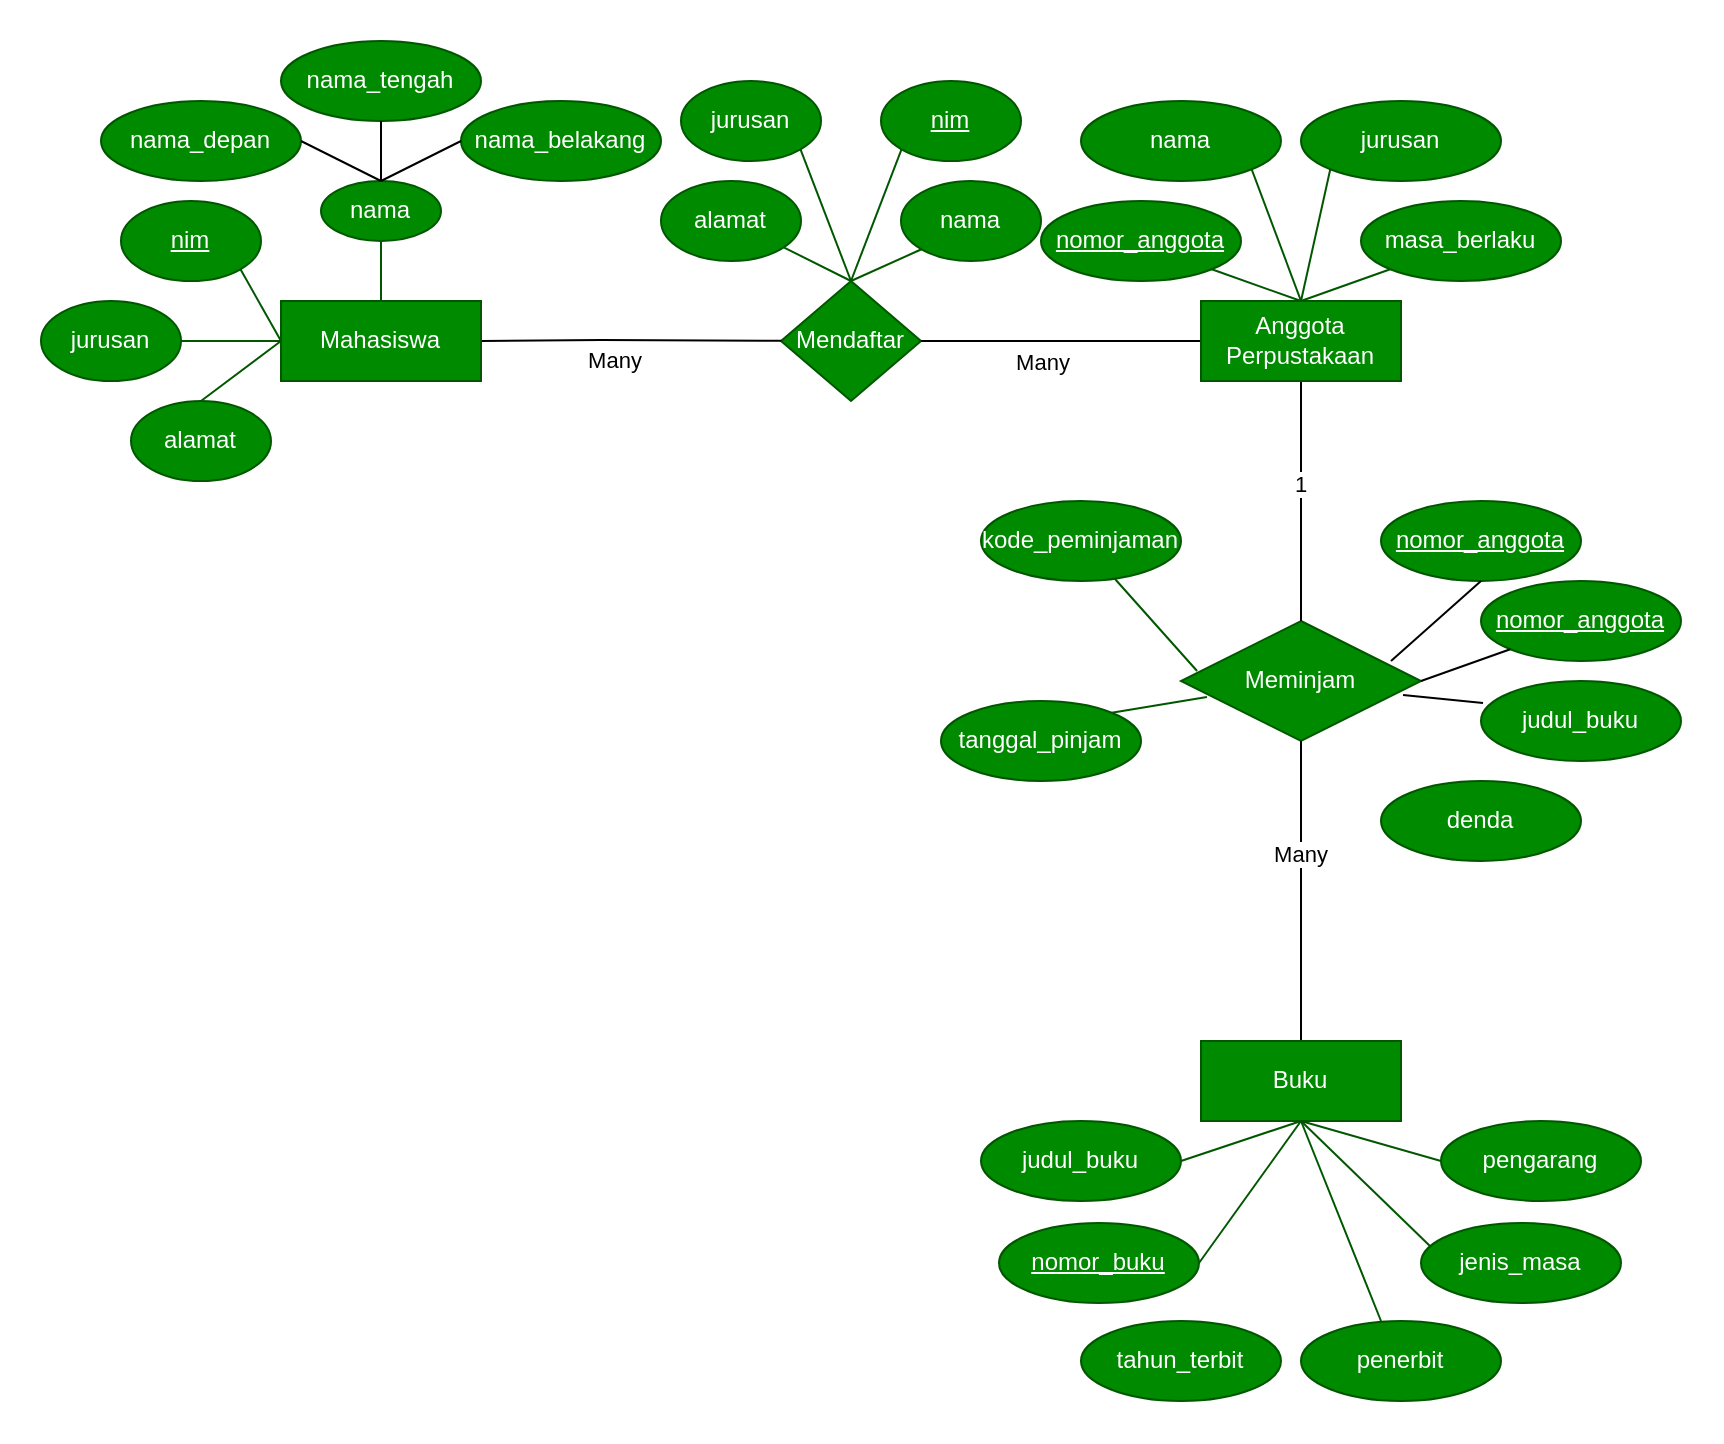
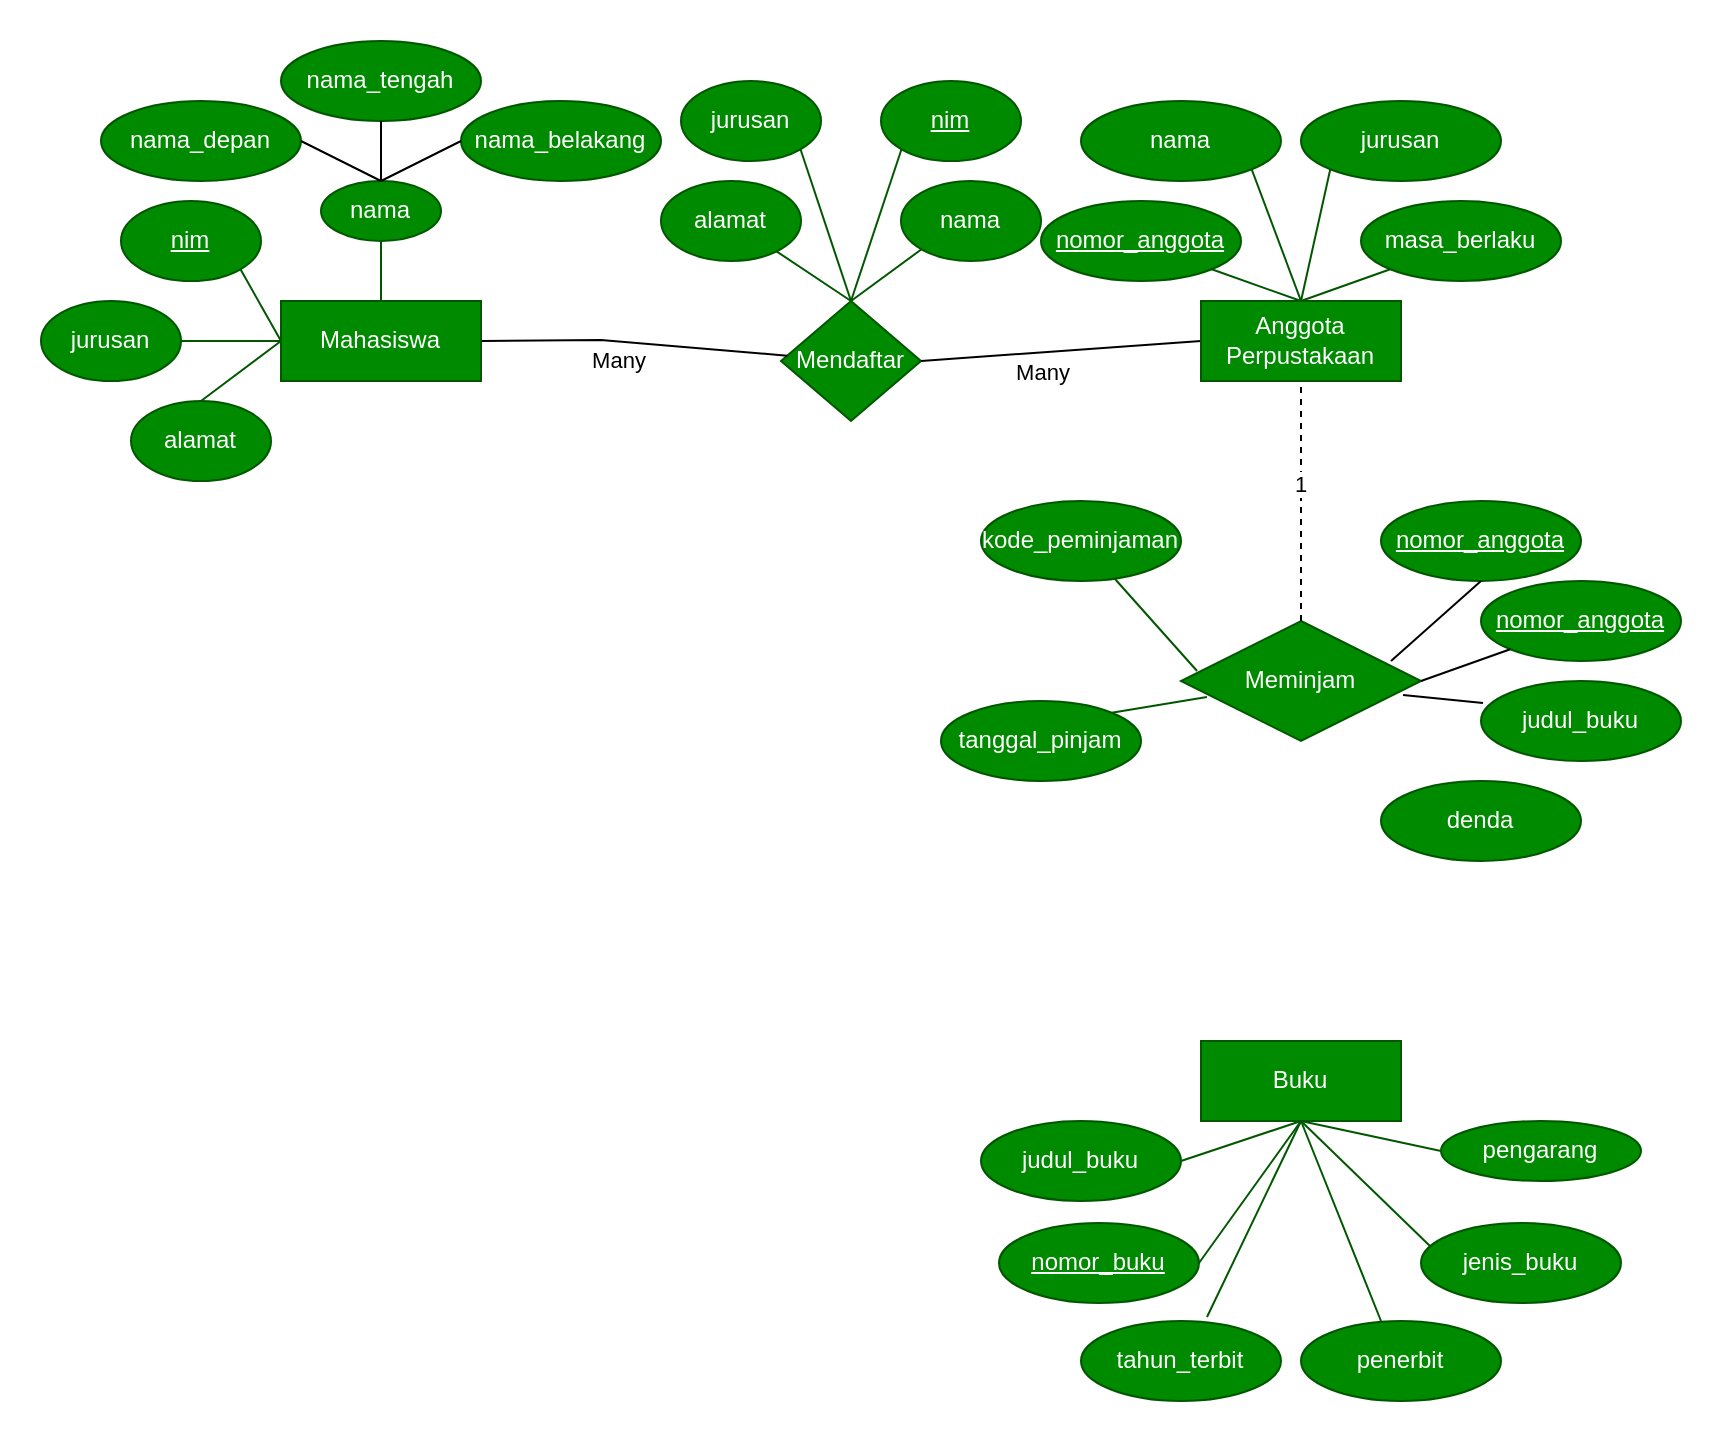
node "Mendaftar": moved (851, 341) -> (851, 361)
edge "Anggota Perpustakaan" -- "Meminjam": style solid -> dashed
edge "Meminjam" -- "Buku": removed, label "Many"
node "pengarang": size 200x80 -> 200x60
edge "Buku" -- "tahun_terbit": added
node "jenis_masa": label "jenis_masa" -> "jenis_buku"
